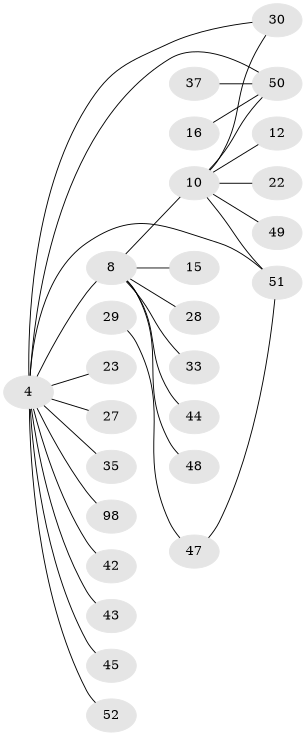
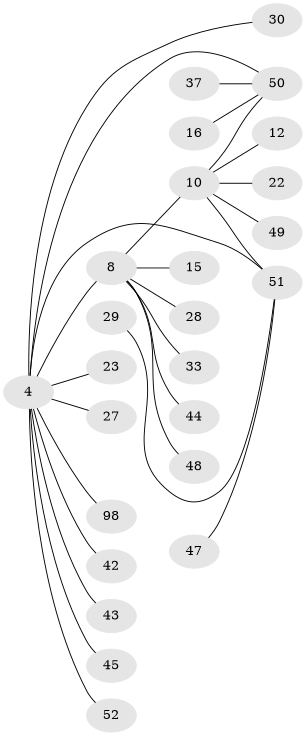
edge "30" -- "10": removed
edge "29" -- "47": now "29" -- "51"
node "35": removed
